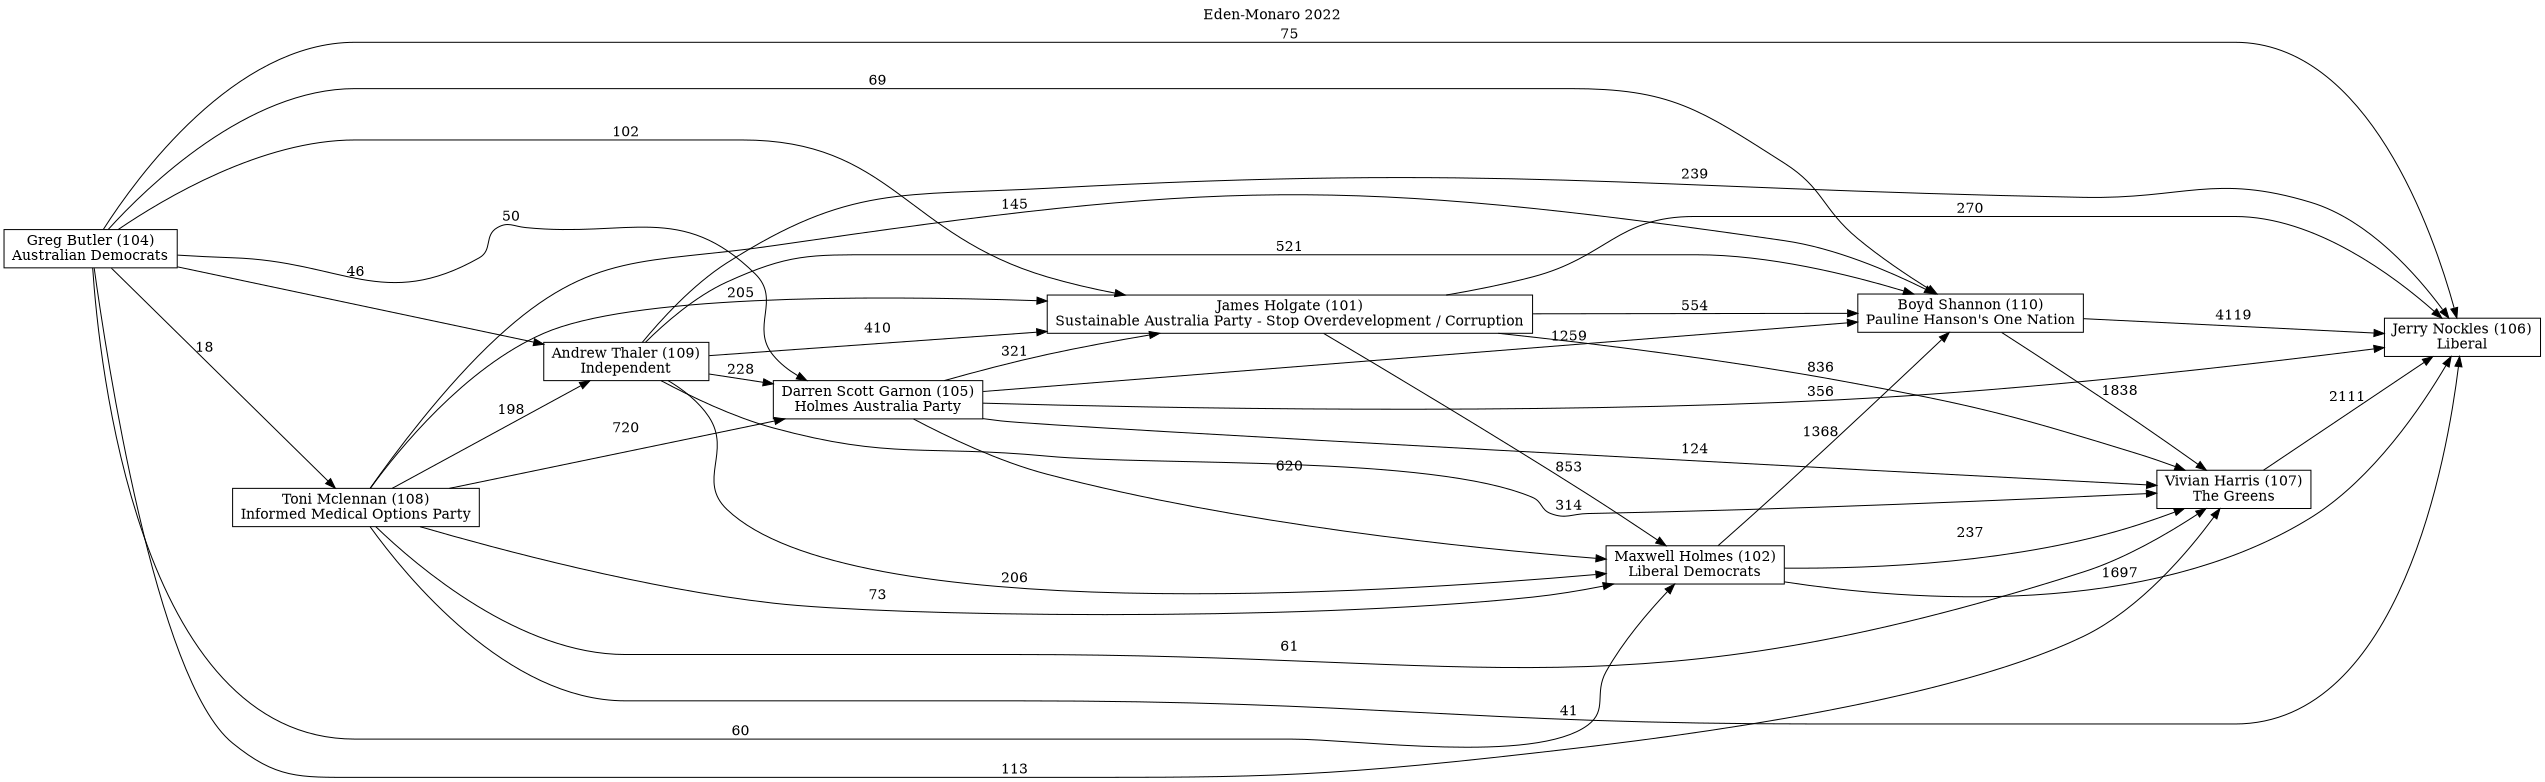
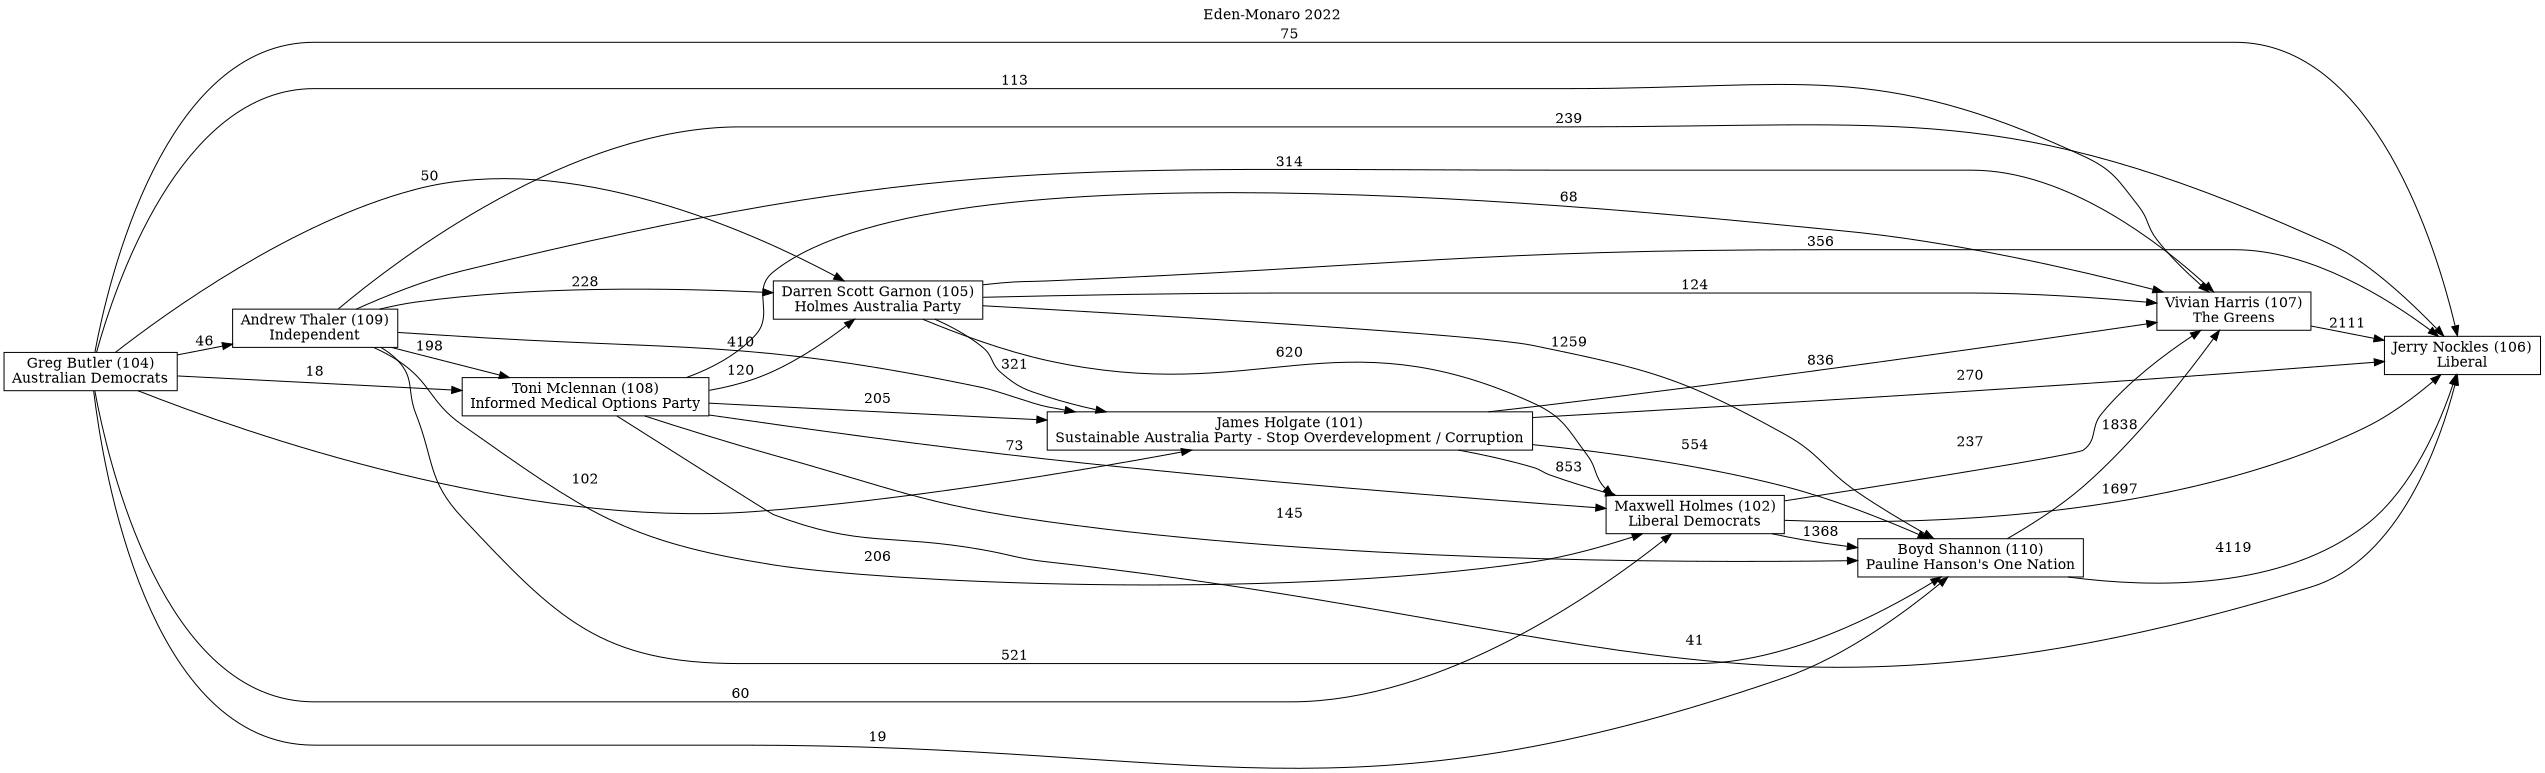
edge "Greg Butler (104) Australian Democrats" -> "Boyd Shannon (110) Pauline Hanson's One Nation": label "69" -> "19"
edge "Toni Mclennan (108) Informed Medical Options Party" -> "Darren Scott Garnon (105) Holmes Australia Party": label "720" -> "120"
edge "Toni Mclennan (108) Informed Medical Options Party" -> "Andrew Thaler (109) Independent": reversed
edge "Toni Mclennan (108) Informed Medical Options Party" -> "Vivian Harris (107) The Greens": label "61" -> "68"
